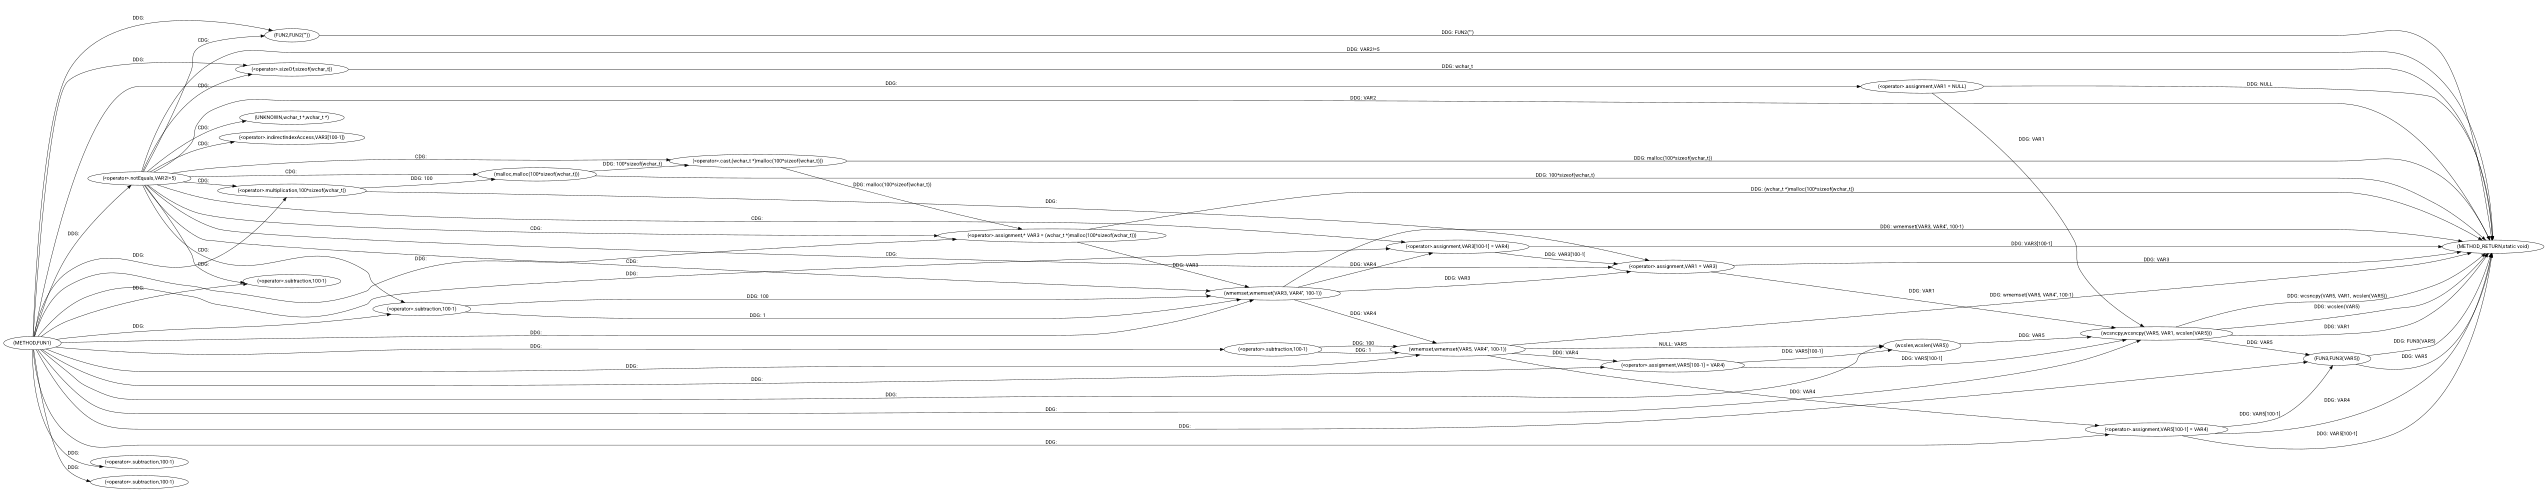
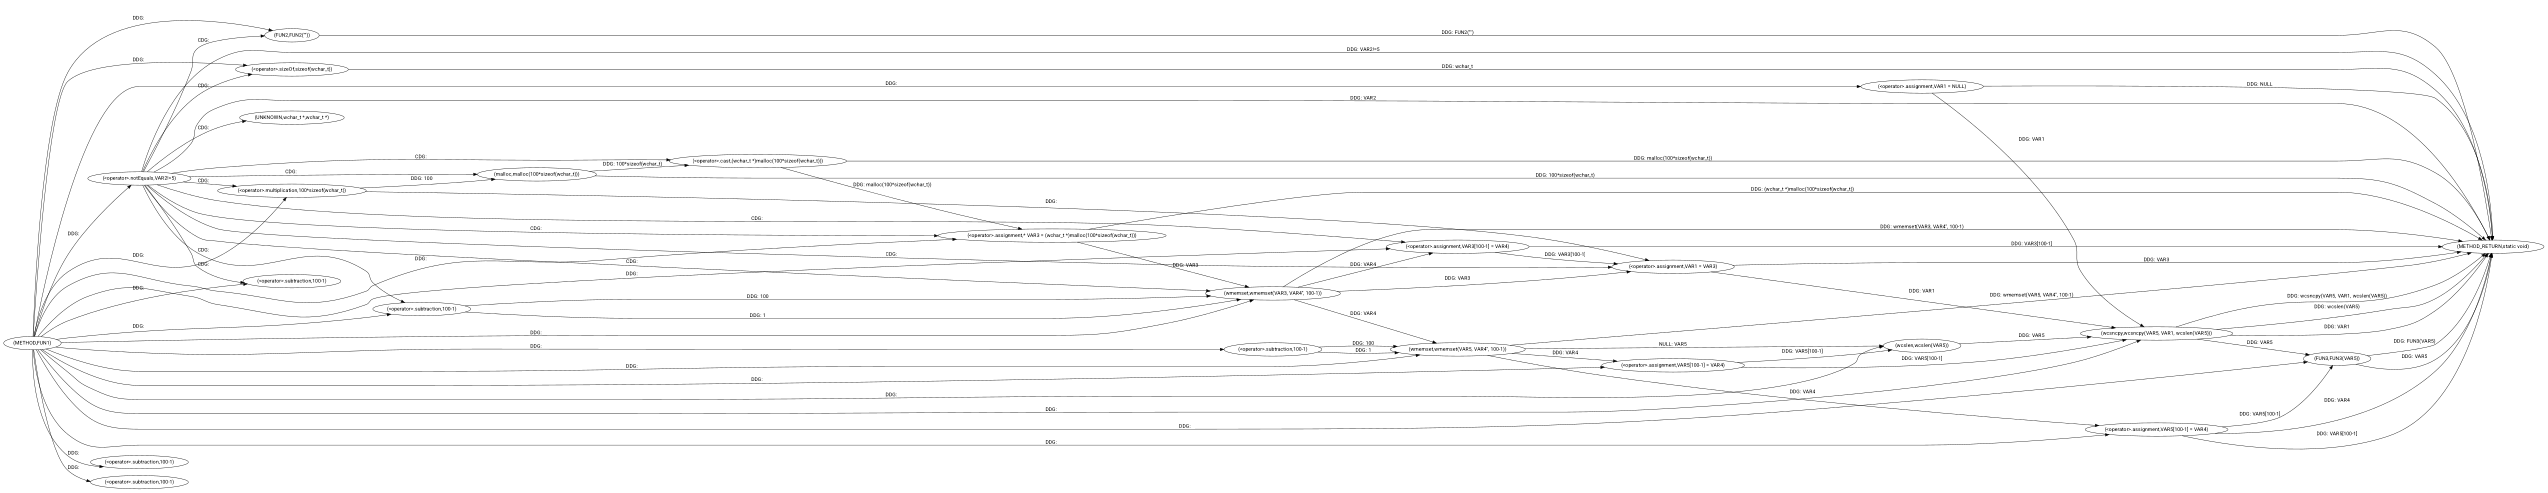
node "(<operator>.indirectIndexAccess,VAR3[100-1])": removed
